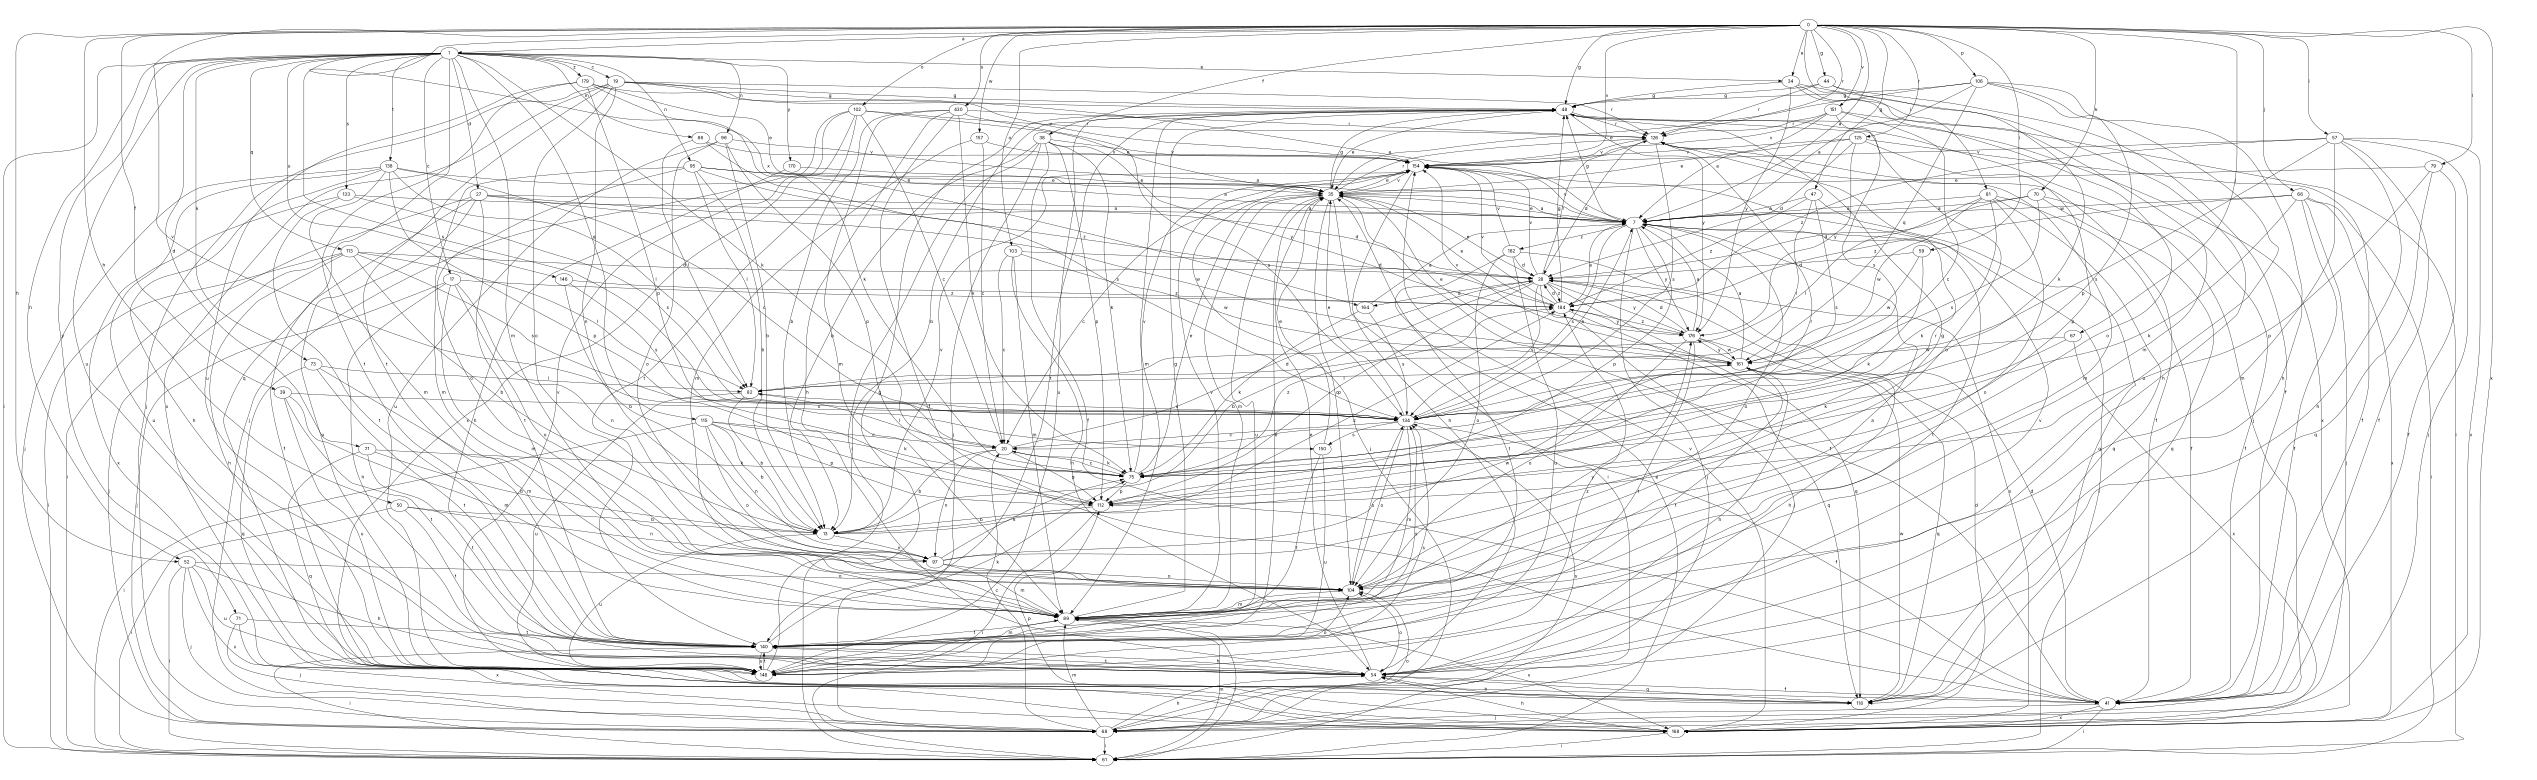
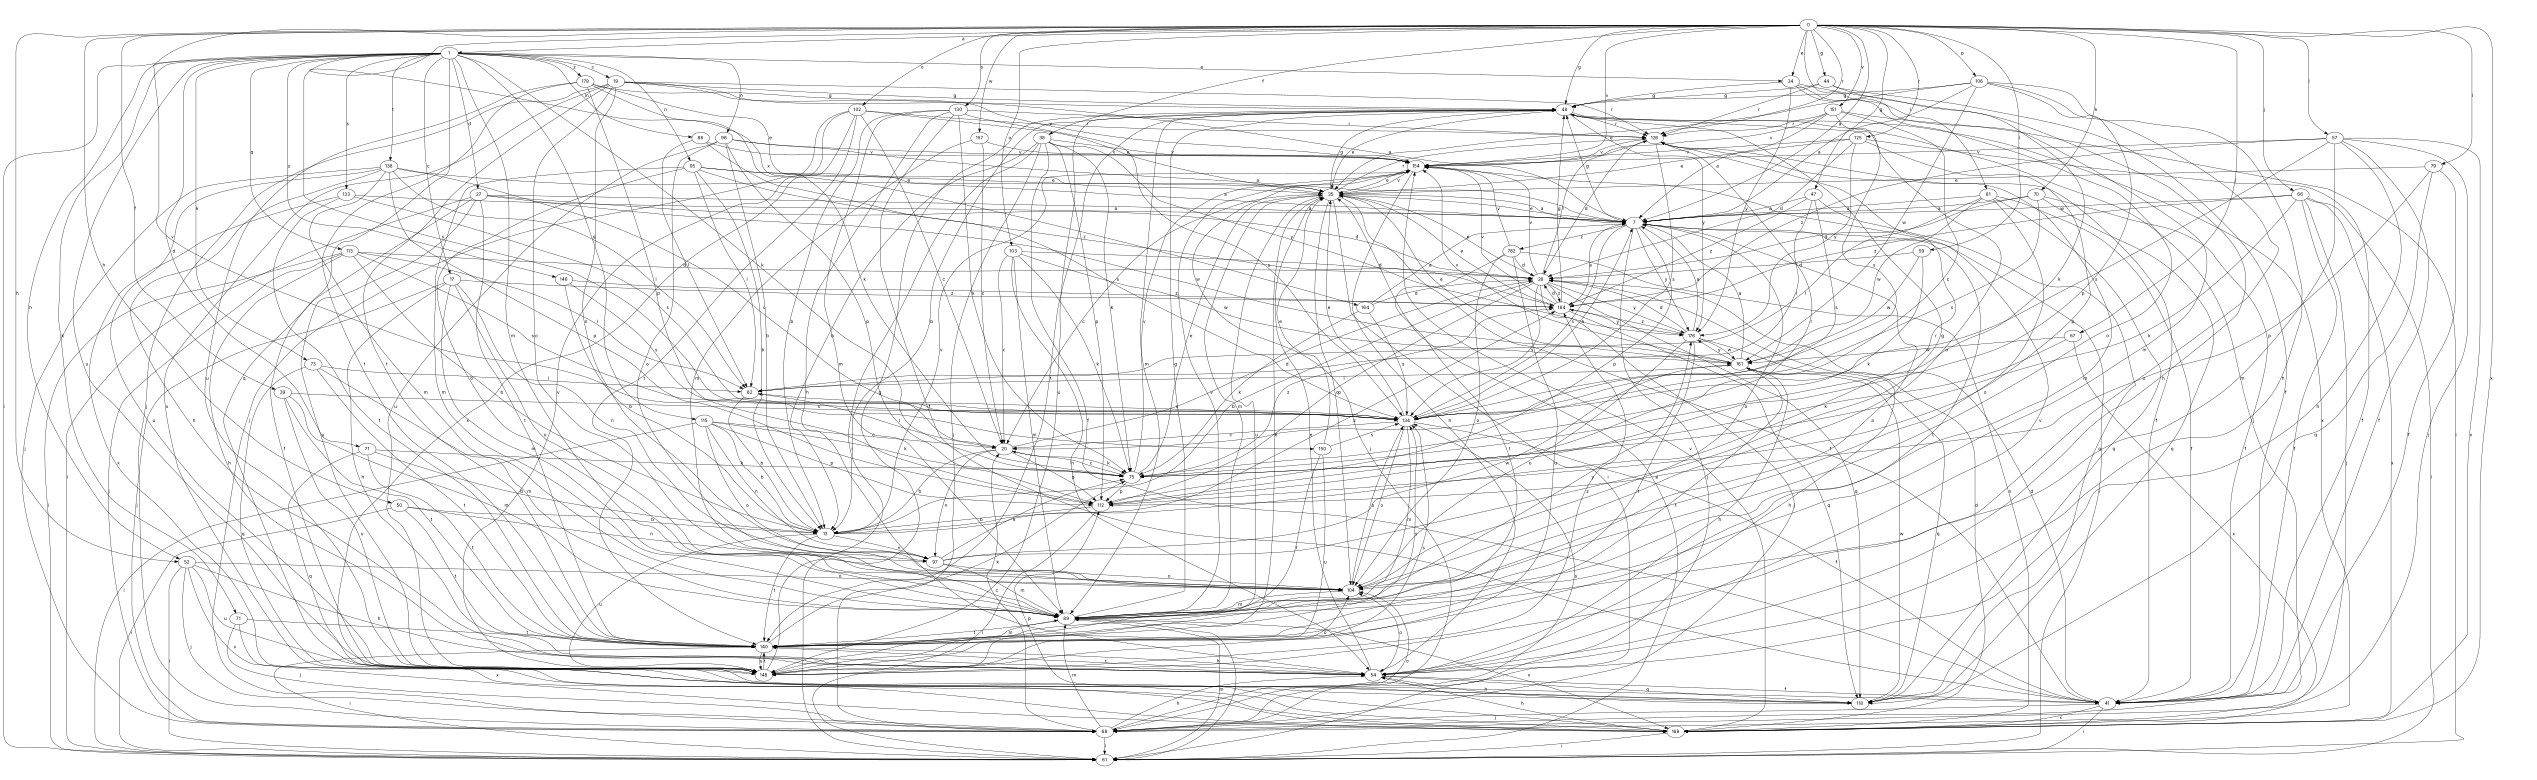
node "430": label "430" -> "130"
node "170": removed
edge "7" -> "154": now "96" -> "154"
edge "106" -> "161": label "q" -> "w"
node "182": label "182" -> "782"
edge "28" -> "164": reversed
edge "1" -> "71": label "y" -> "k"
edge "81" -> "75": now "103" -> "75"
edge "134" -> "150": reversed
edge "82" -> "148": removed, label "u"
edge "13" -> "140": added, label "t"
